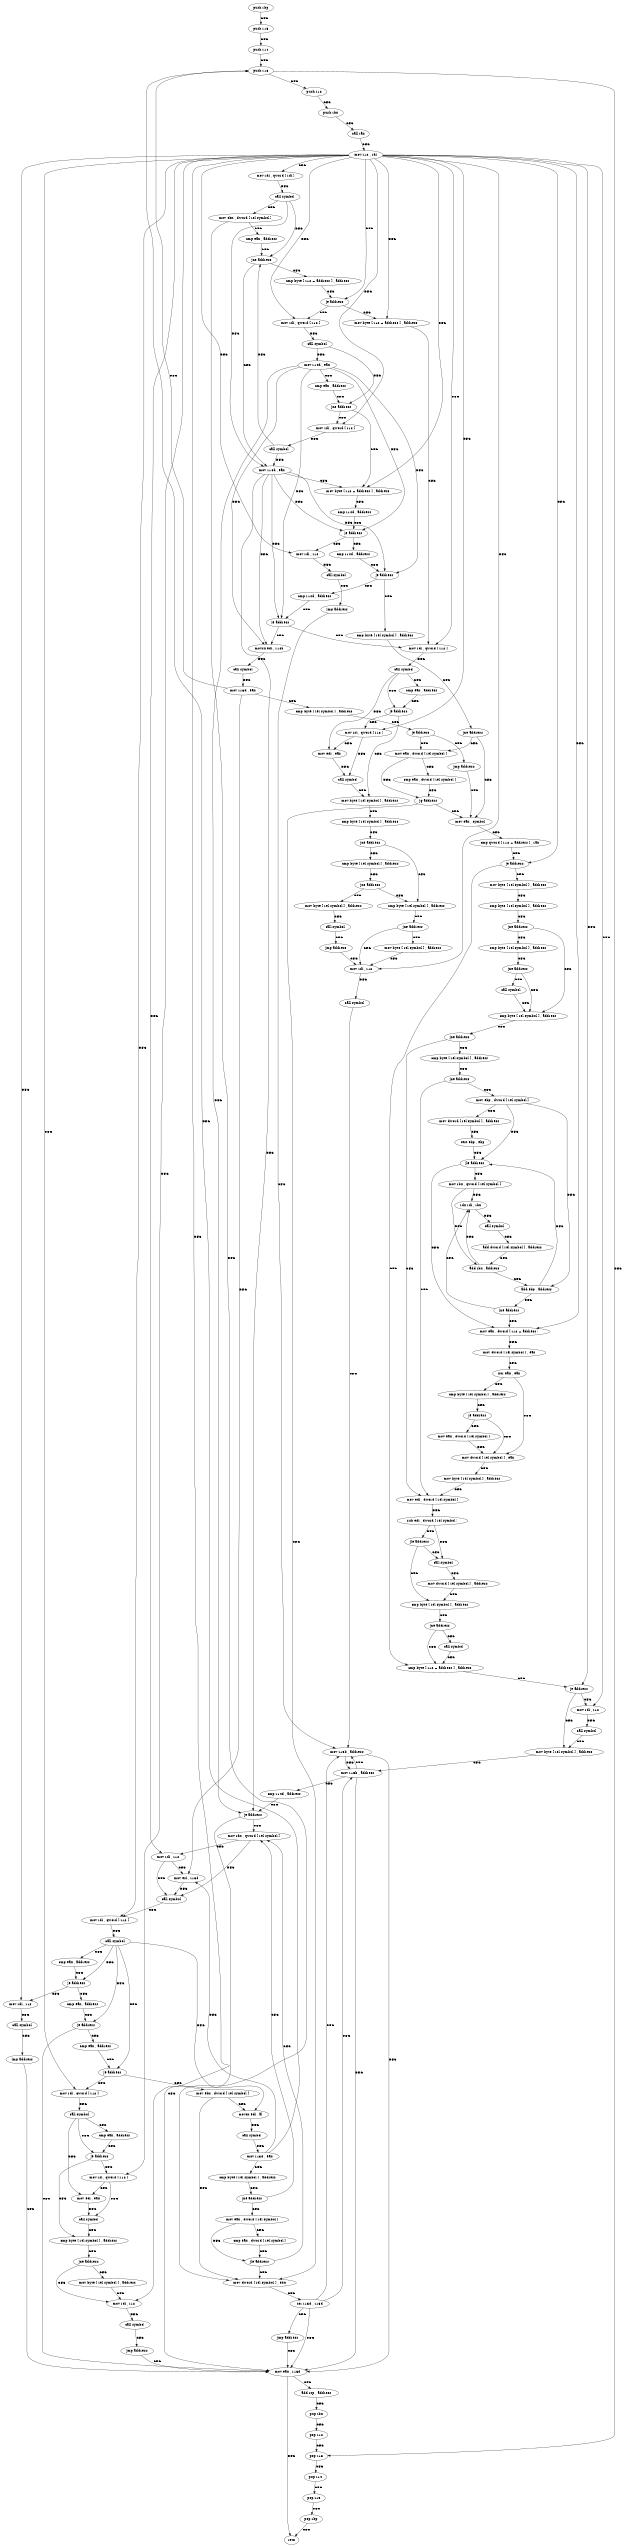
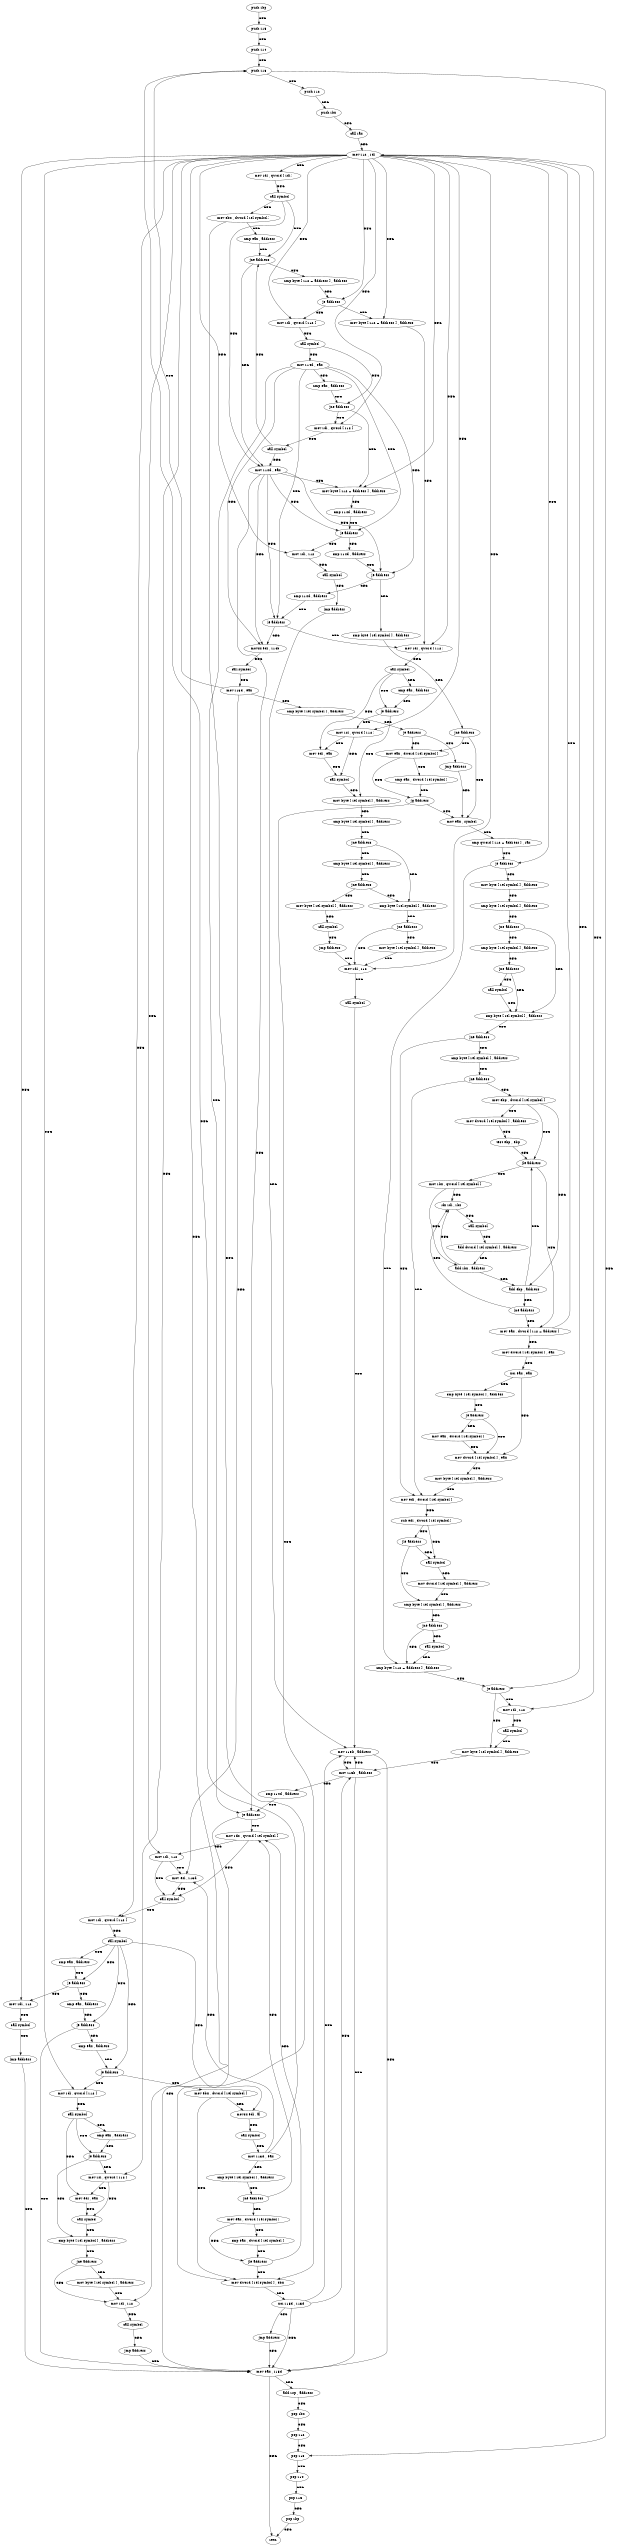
edge "mov r12 , rdi" -> "mov eax , dword [ r12 + address ]": reversed
